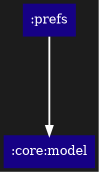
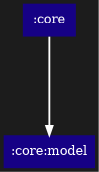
node ":prefs": label ":prefs" -> ":core"
